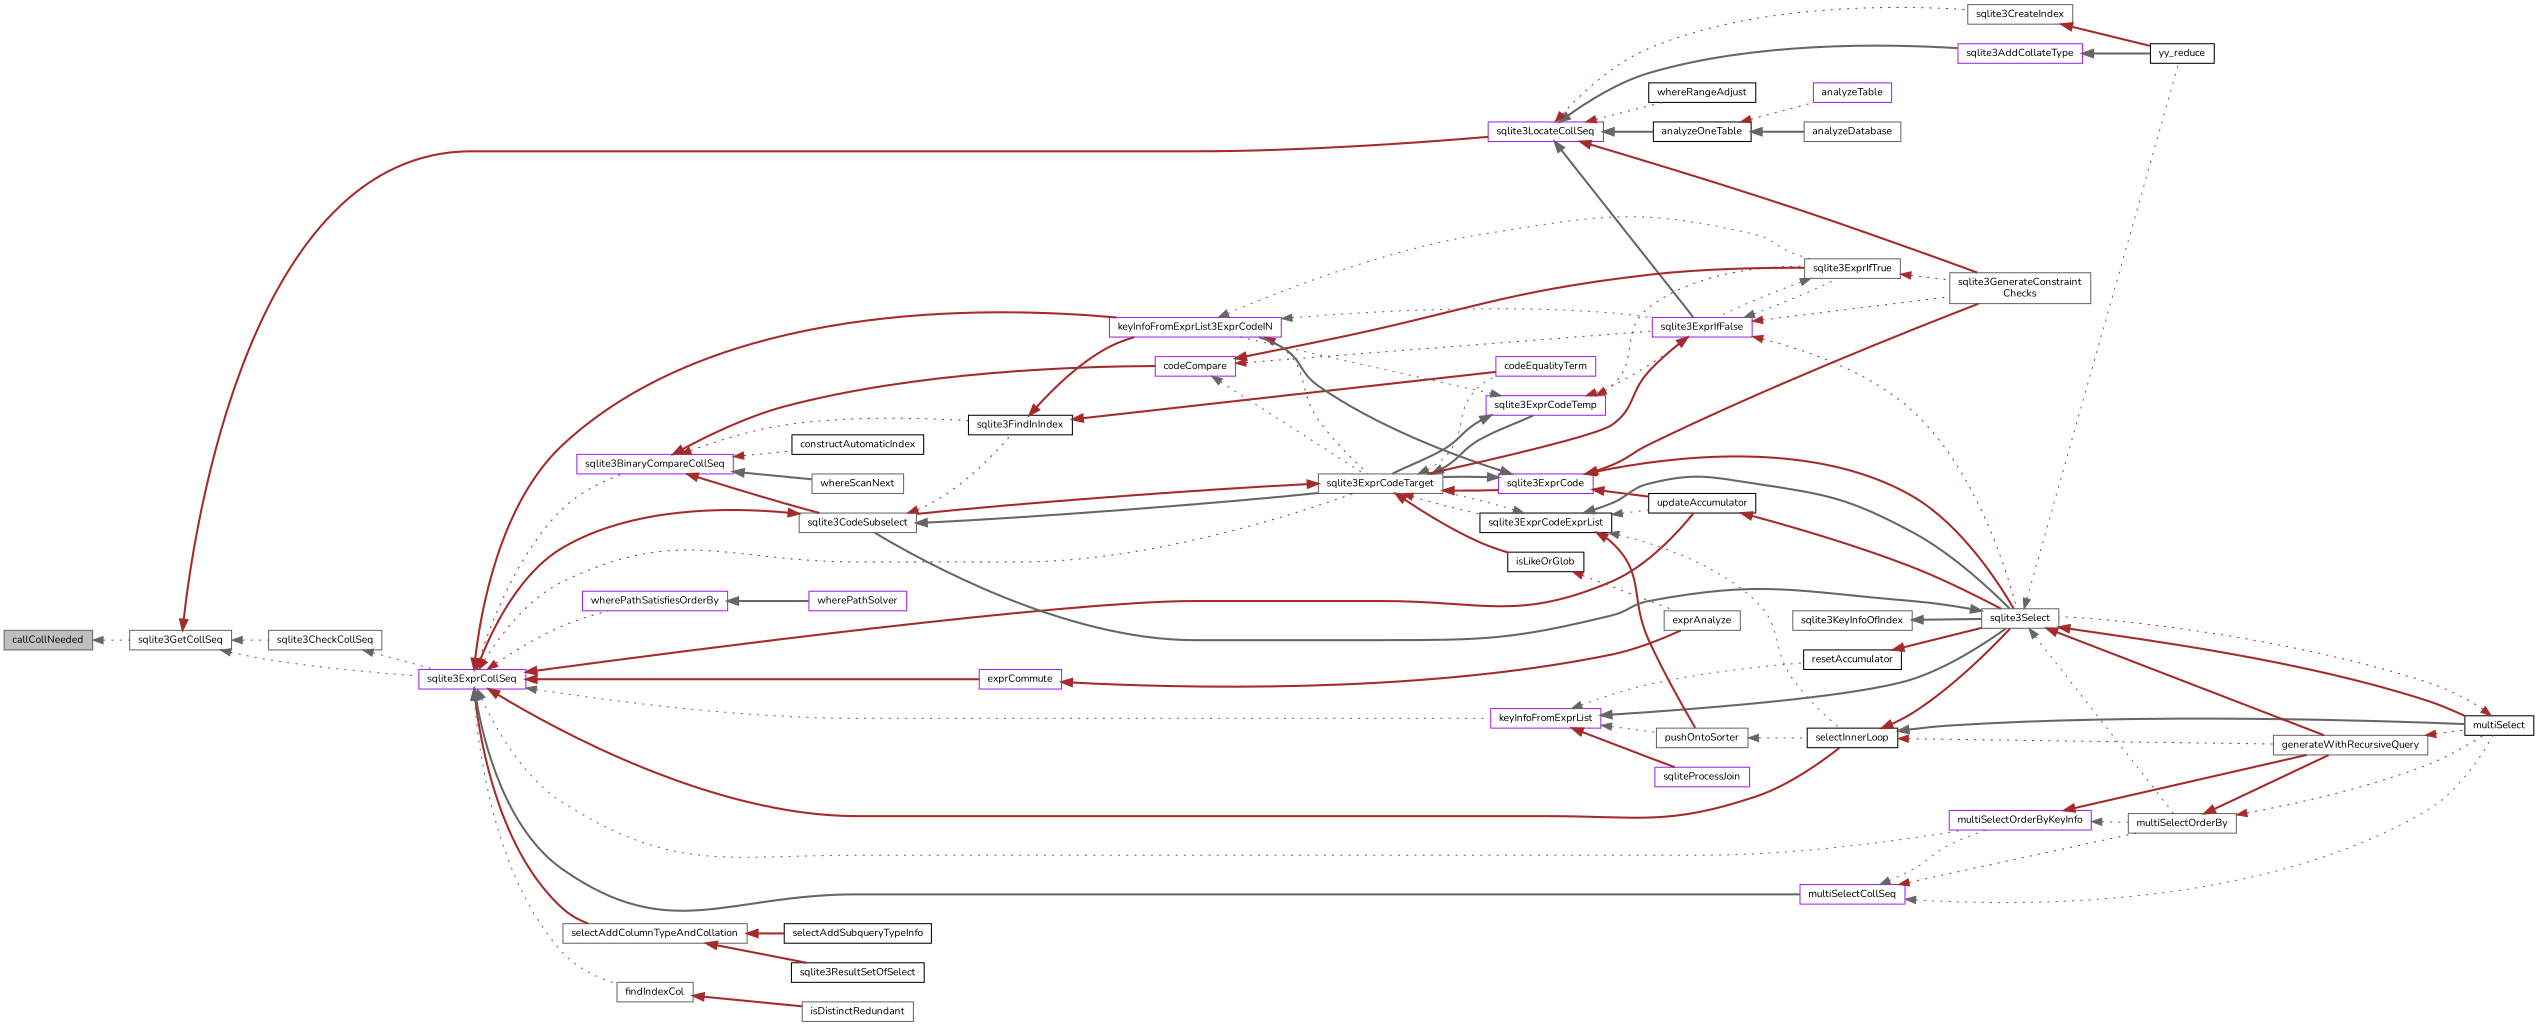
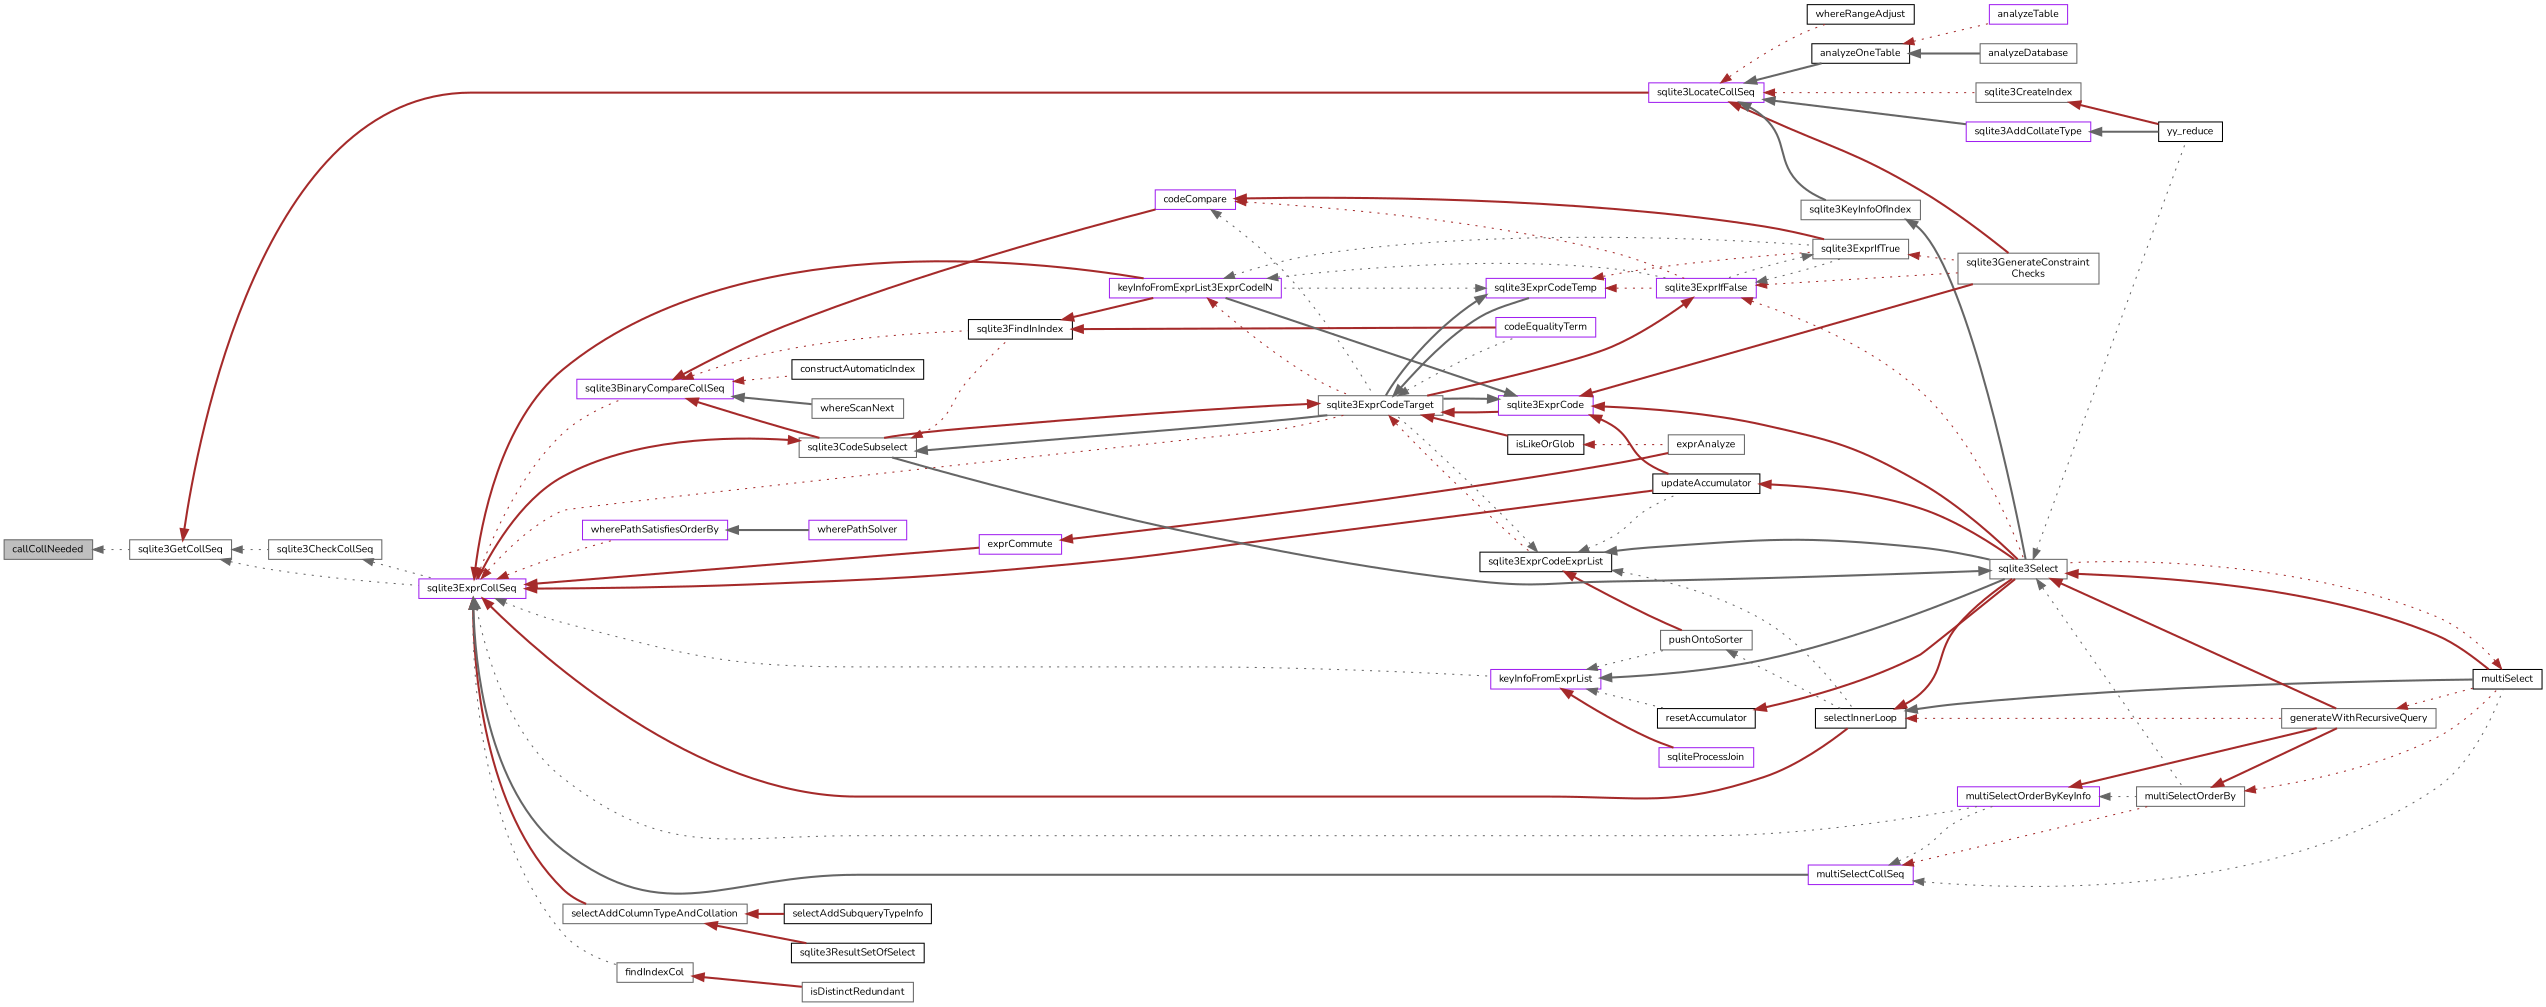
edge "sqlite3ExprIfFalse" -> "sqlite3LocateCollSeq": now "sqlite3KeyInfoOfIndex" -> "sqlite3LocateCollSeq"
